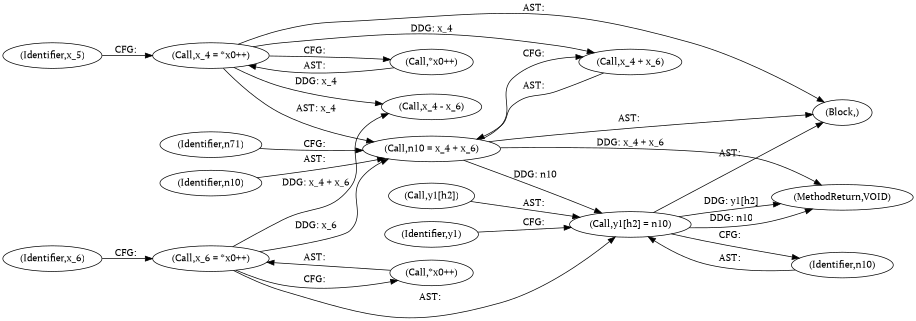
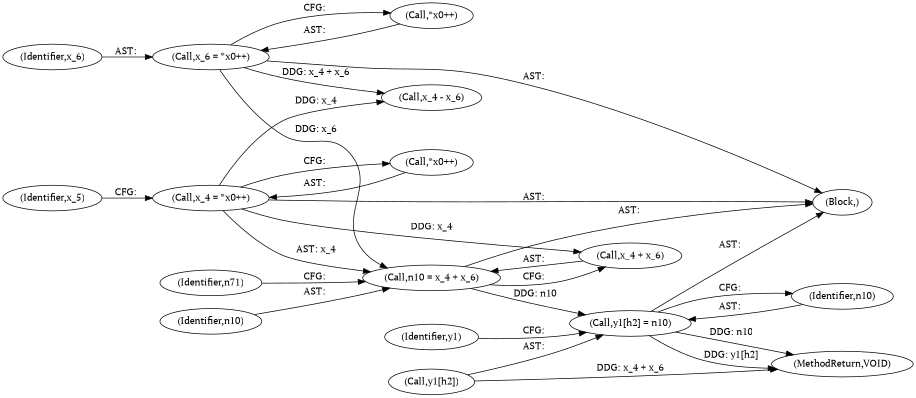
edge "(Call,n10 = x_4 + x_6)" -> "(MethodReturn,VOID)": now "(Call,y1[h2])" -> "(MethodReturn,VOID)"
edge "(Identifier,x_6)" -> "(Call,x_6 = *x0++)": label "CFG: " -> "AST: "
edge "(Call,x_6 = *x0++)" -> "(Call,y1[h2] = n10)": now "(Call,x_6 = *x0++)" -> "(Block,)"
